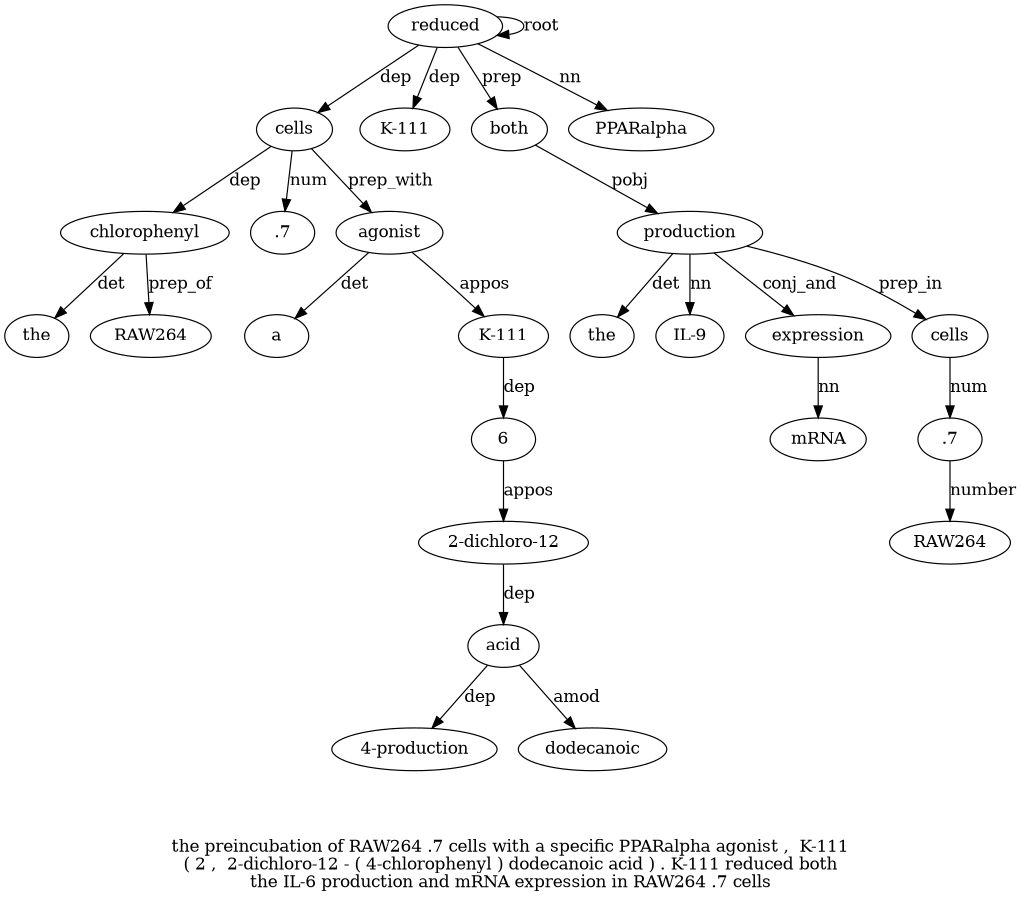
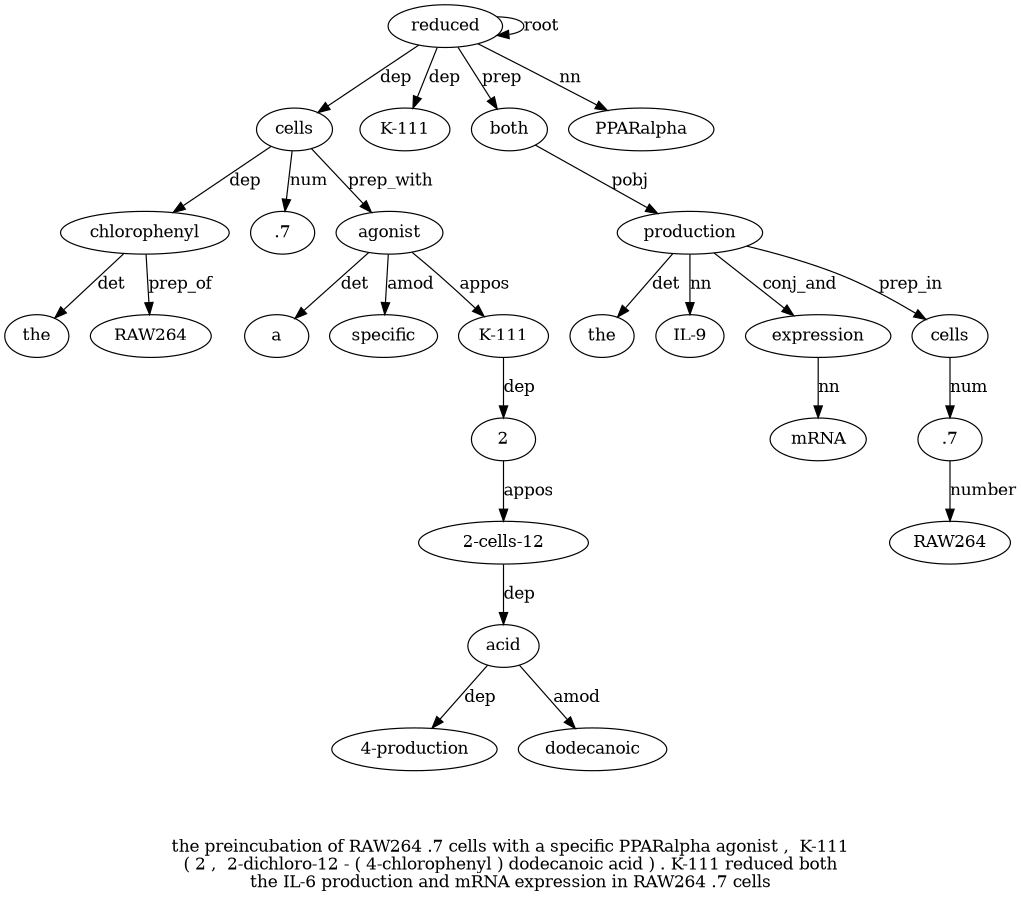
node "specific": added
node "6": label "6" -> "2"
node "2-dichloro-12": label "2-dichloro-12" -> "2-cells-12"
